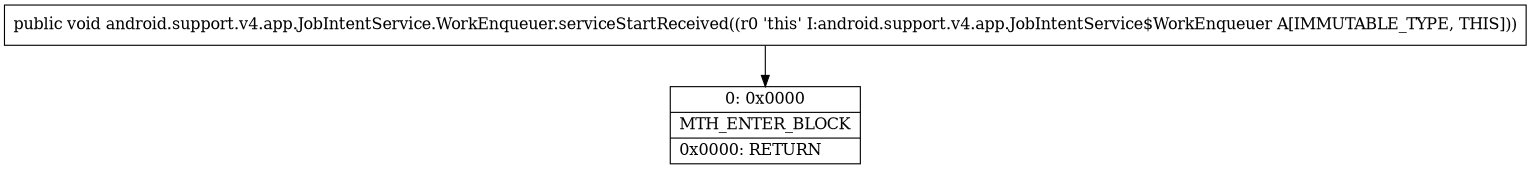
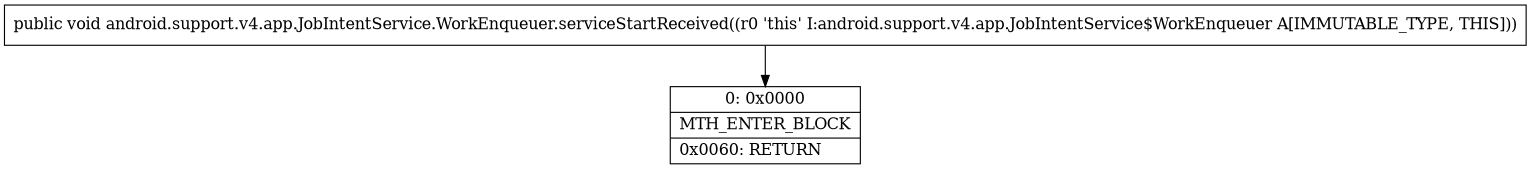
node "0: 0x0000": text "0x0000: RETURN" -> "0x0060: RETURN"
